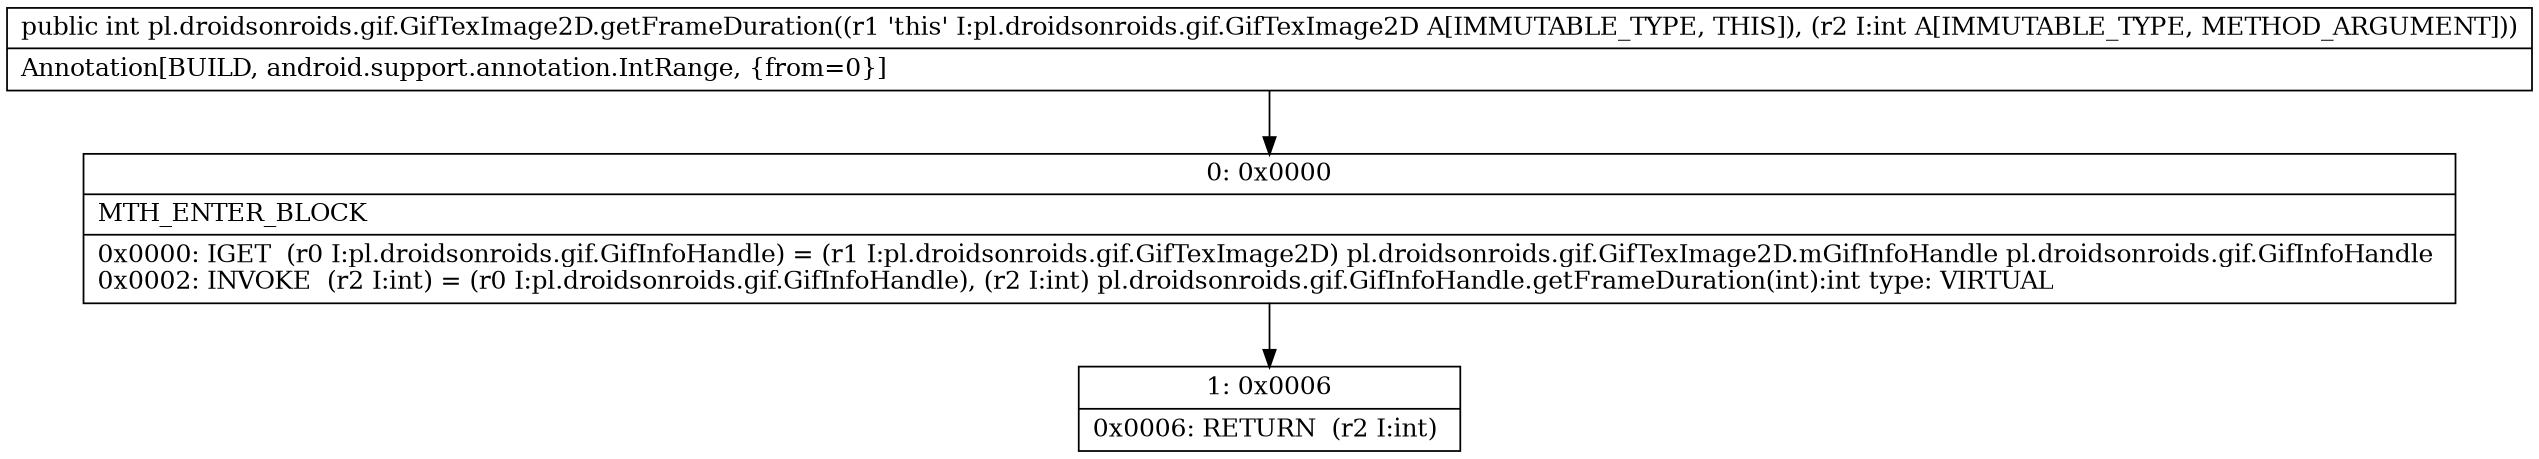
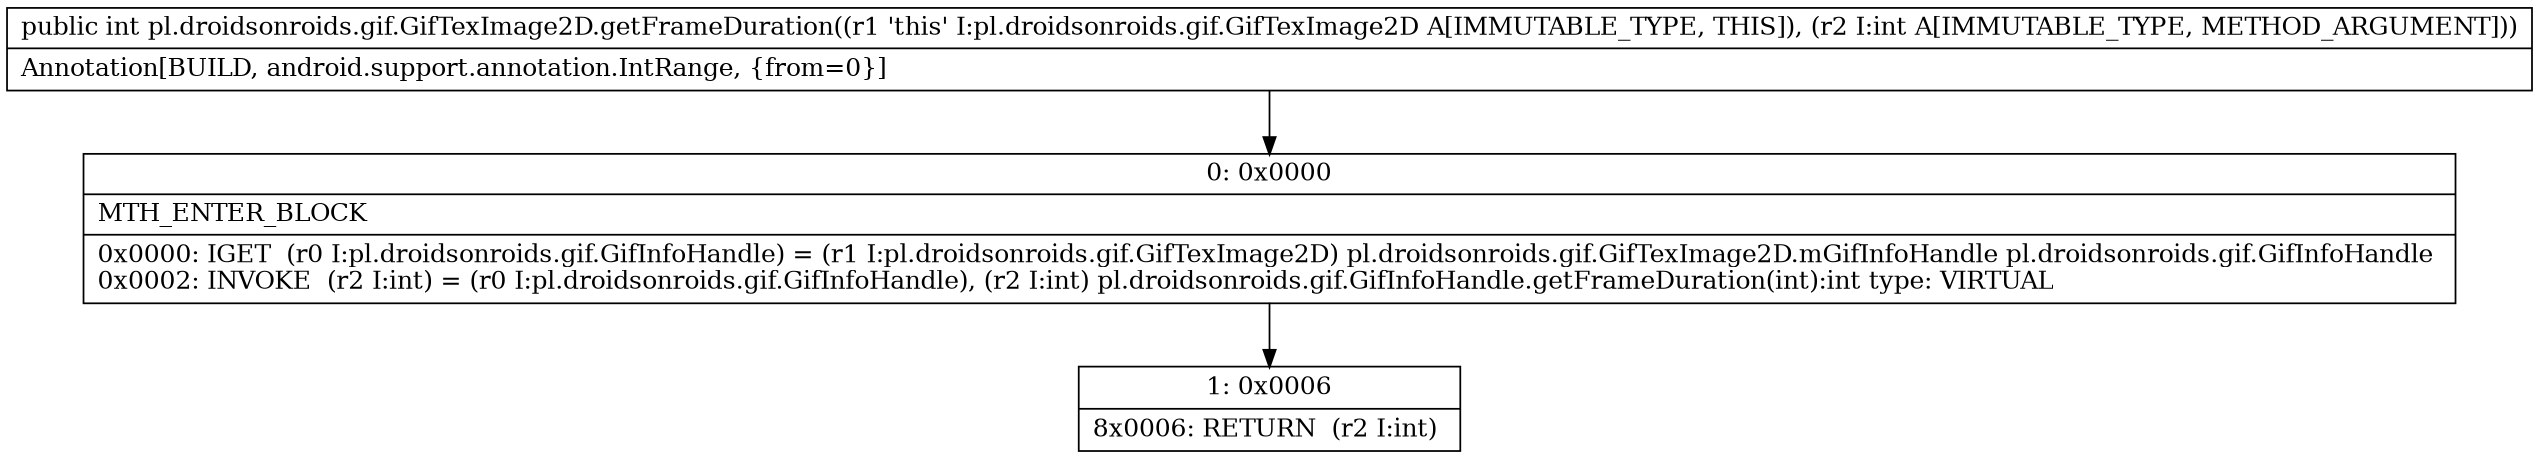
node "1: 0x0006": text "0x0006: RETURN  (r2 I:int)" -> "8x0006: RETURN  (r2 I:int)"
